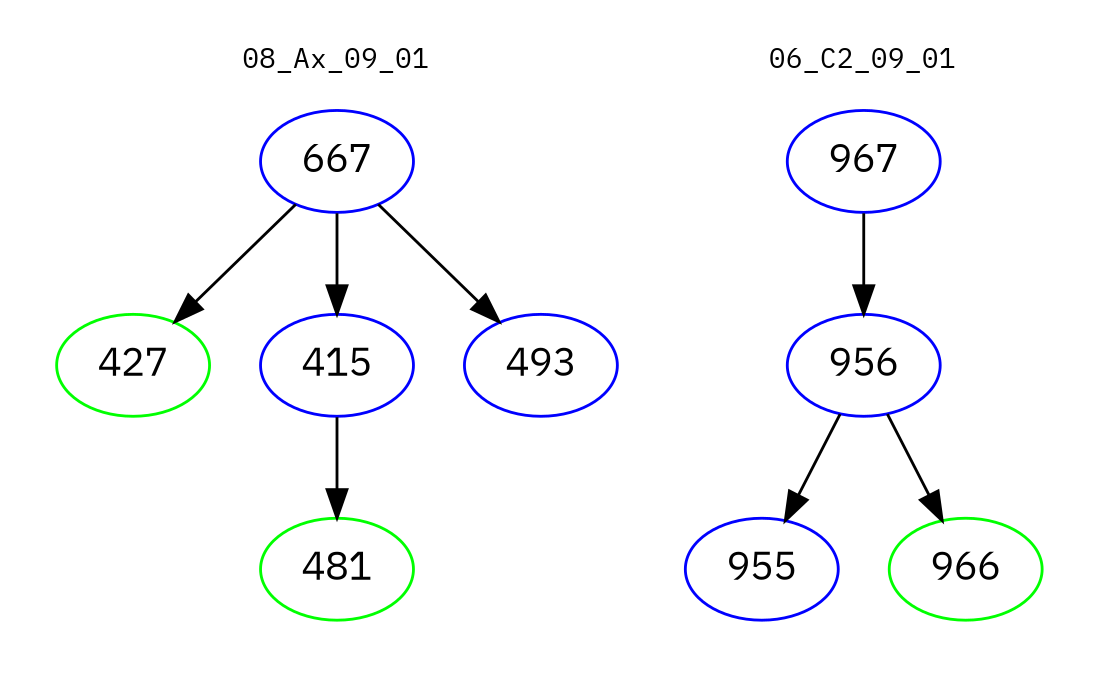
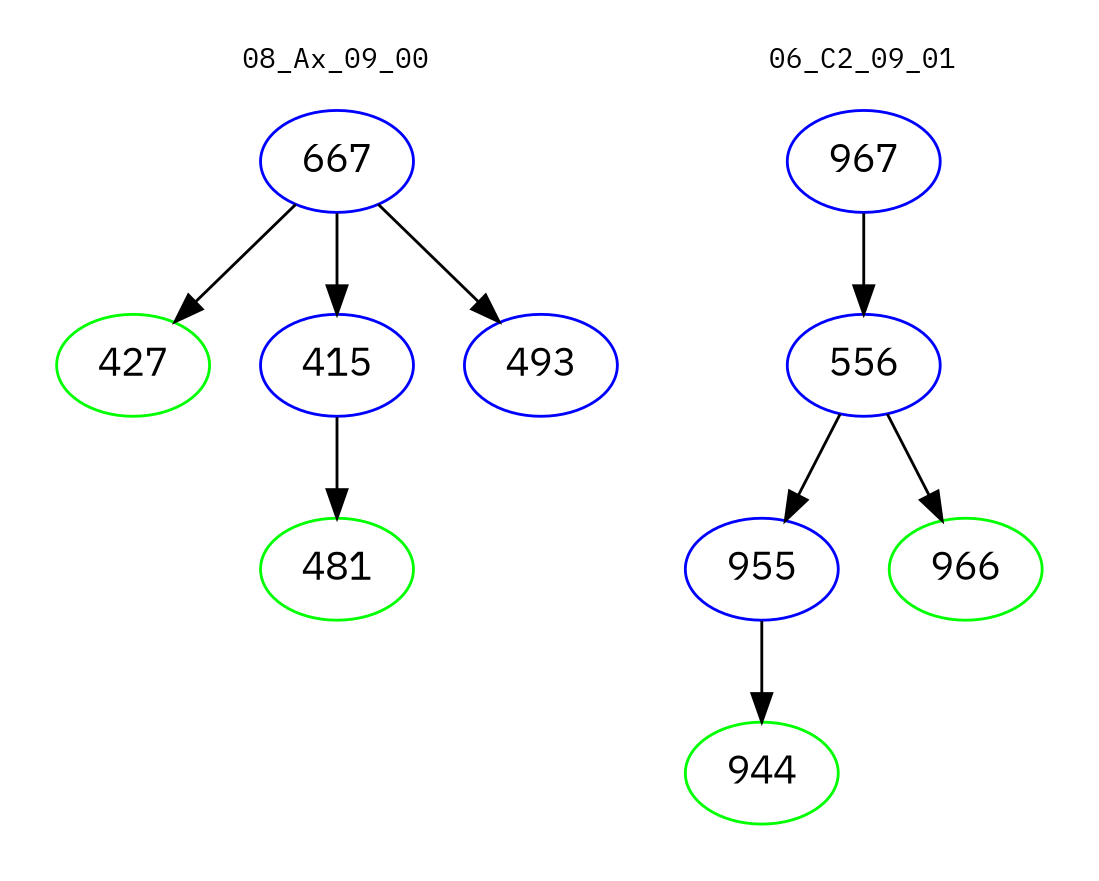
cluster "08_Ax_09_01": label "08_Ax_09_01" -> "08_Ax_09_00"
node "956": label "956" -> "556"
node "944": added
